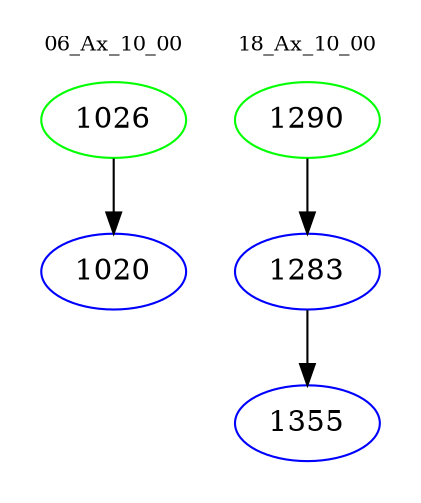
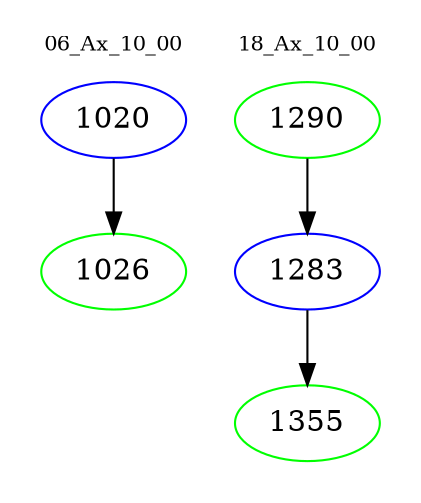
edge "1026" -> "1020": reversed
node "1355": color blue -> green
